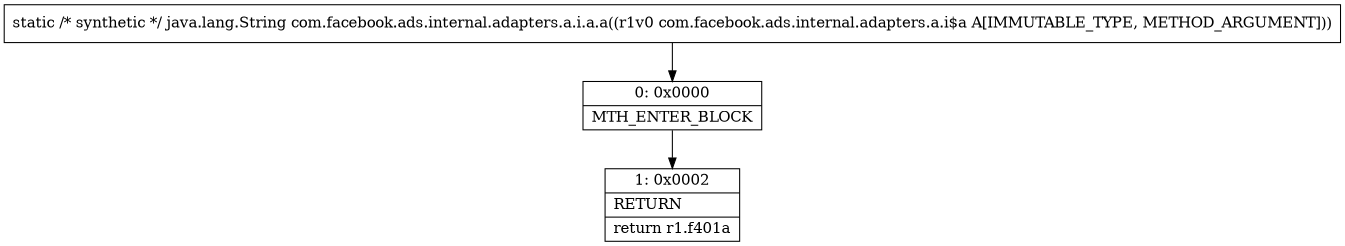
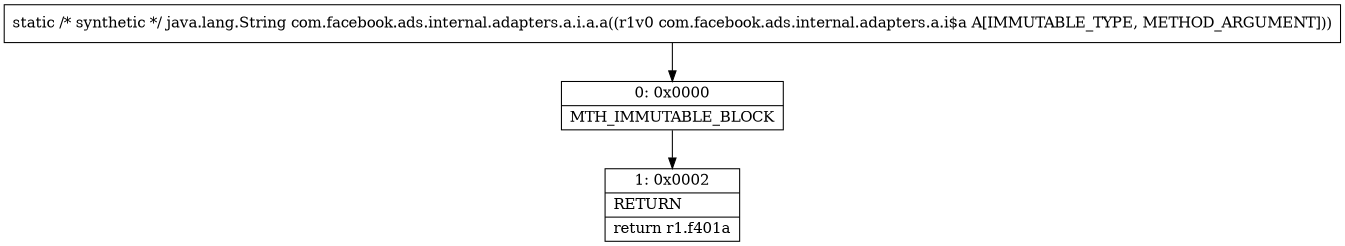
node "0: 0x0000": text "MTH_ENTER_BLOCK" -> "MTH_IMMUTABLE_BLOCK"
